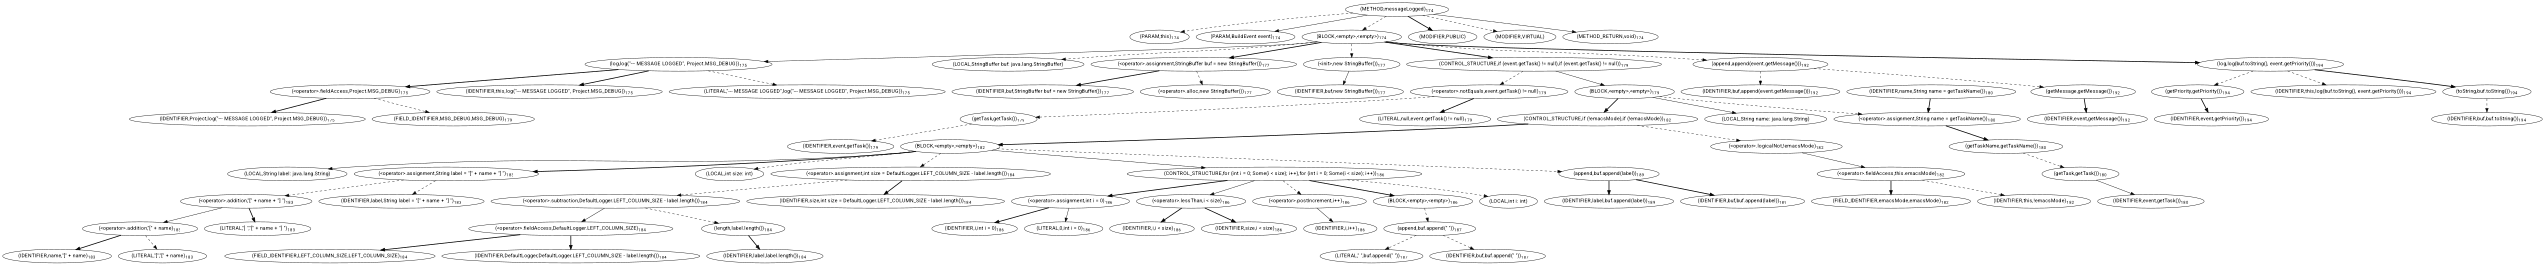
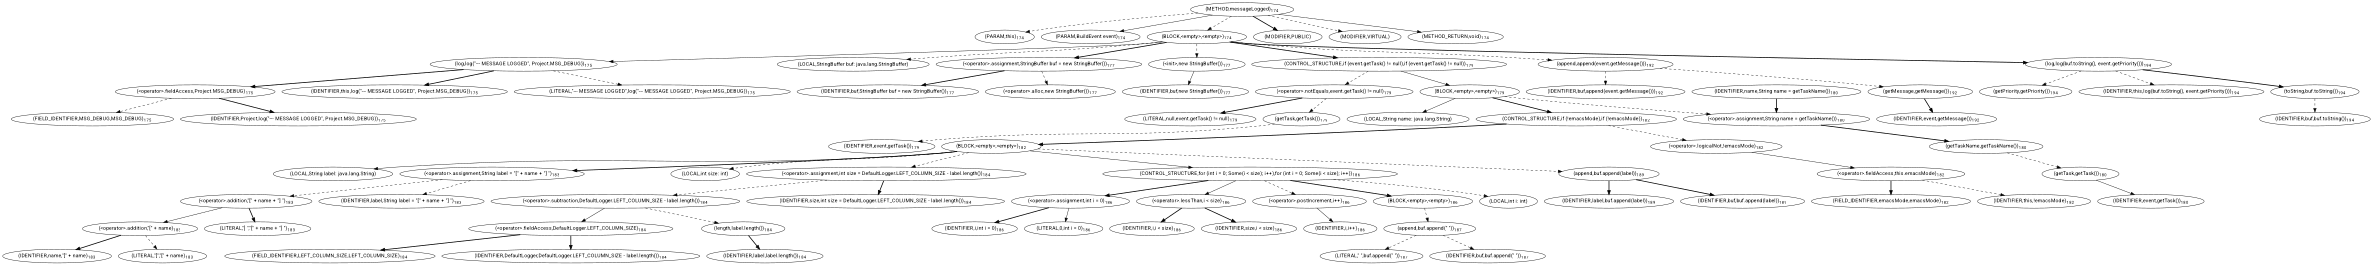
node "(FIELD_IDENTIFIER,MSG_DEBUG,MSG_DEBUG)": text "179" -> "175"
node "(IDENTIFIER,event,getPriority())": removed
